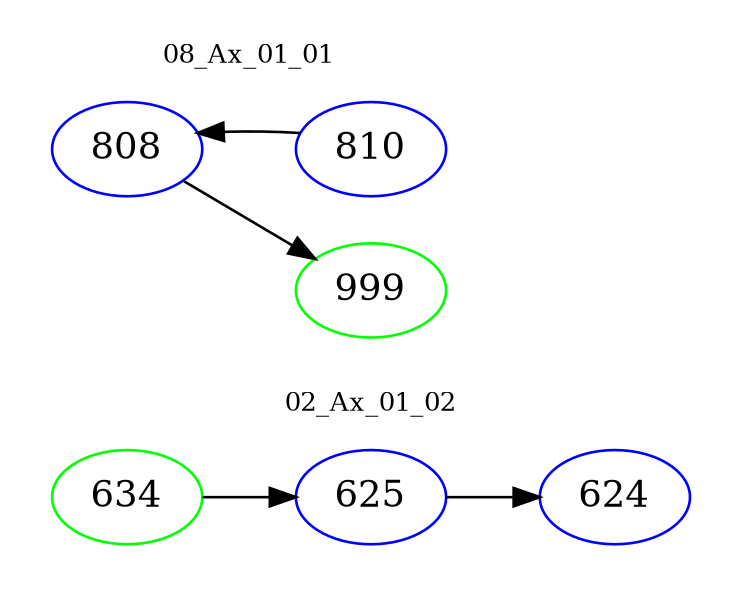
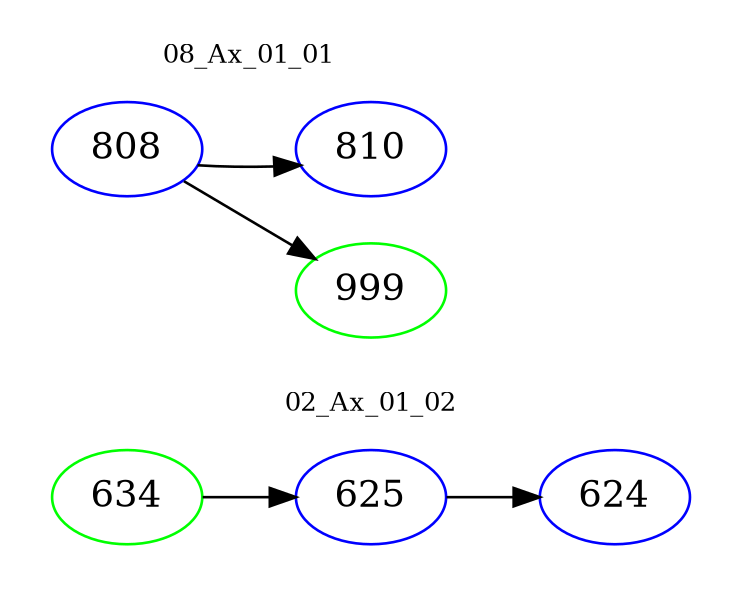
edge "810" -> "808": reversed
